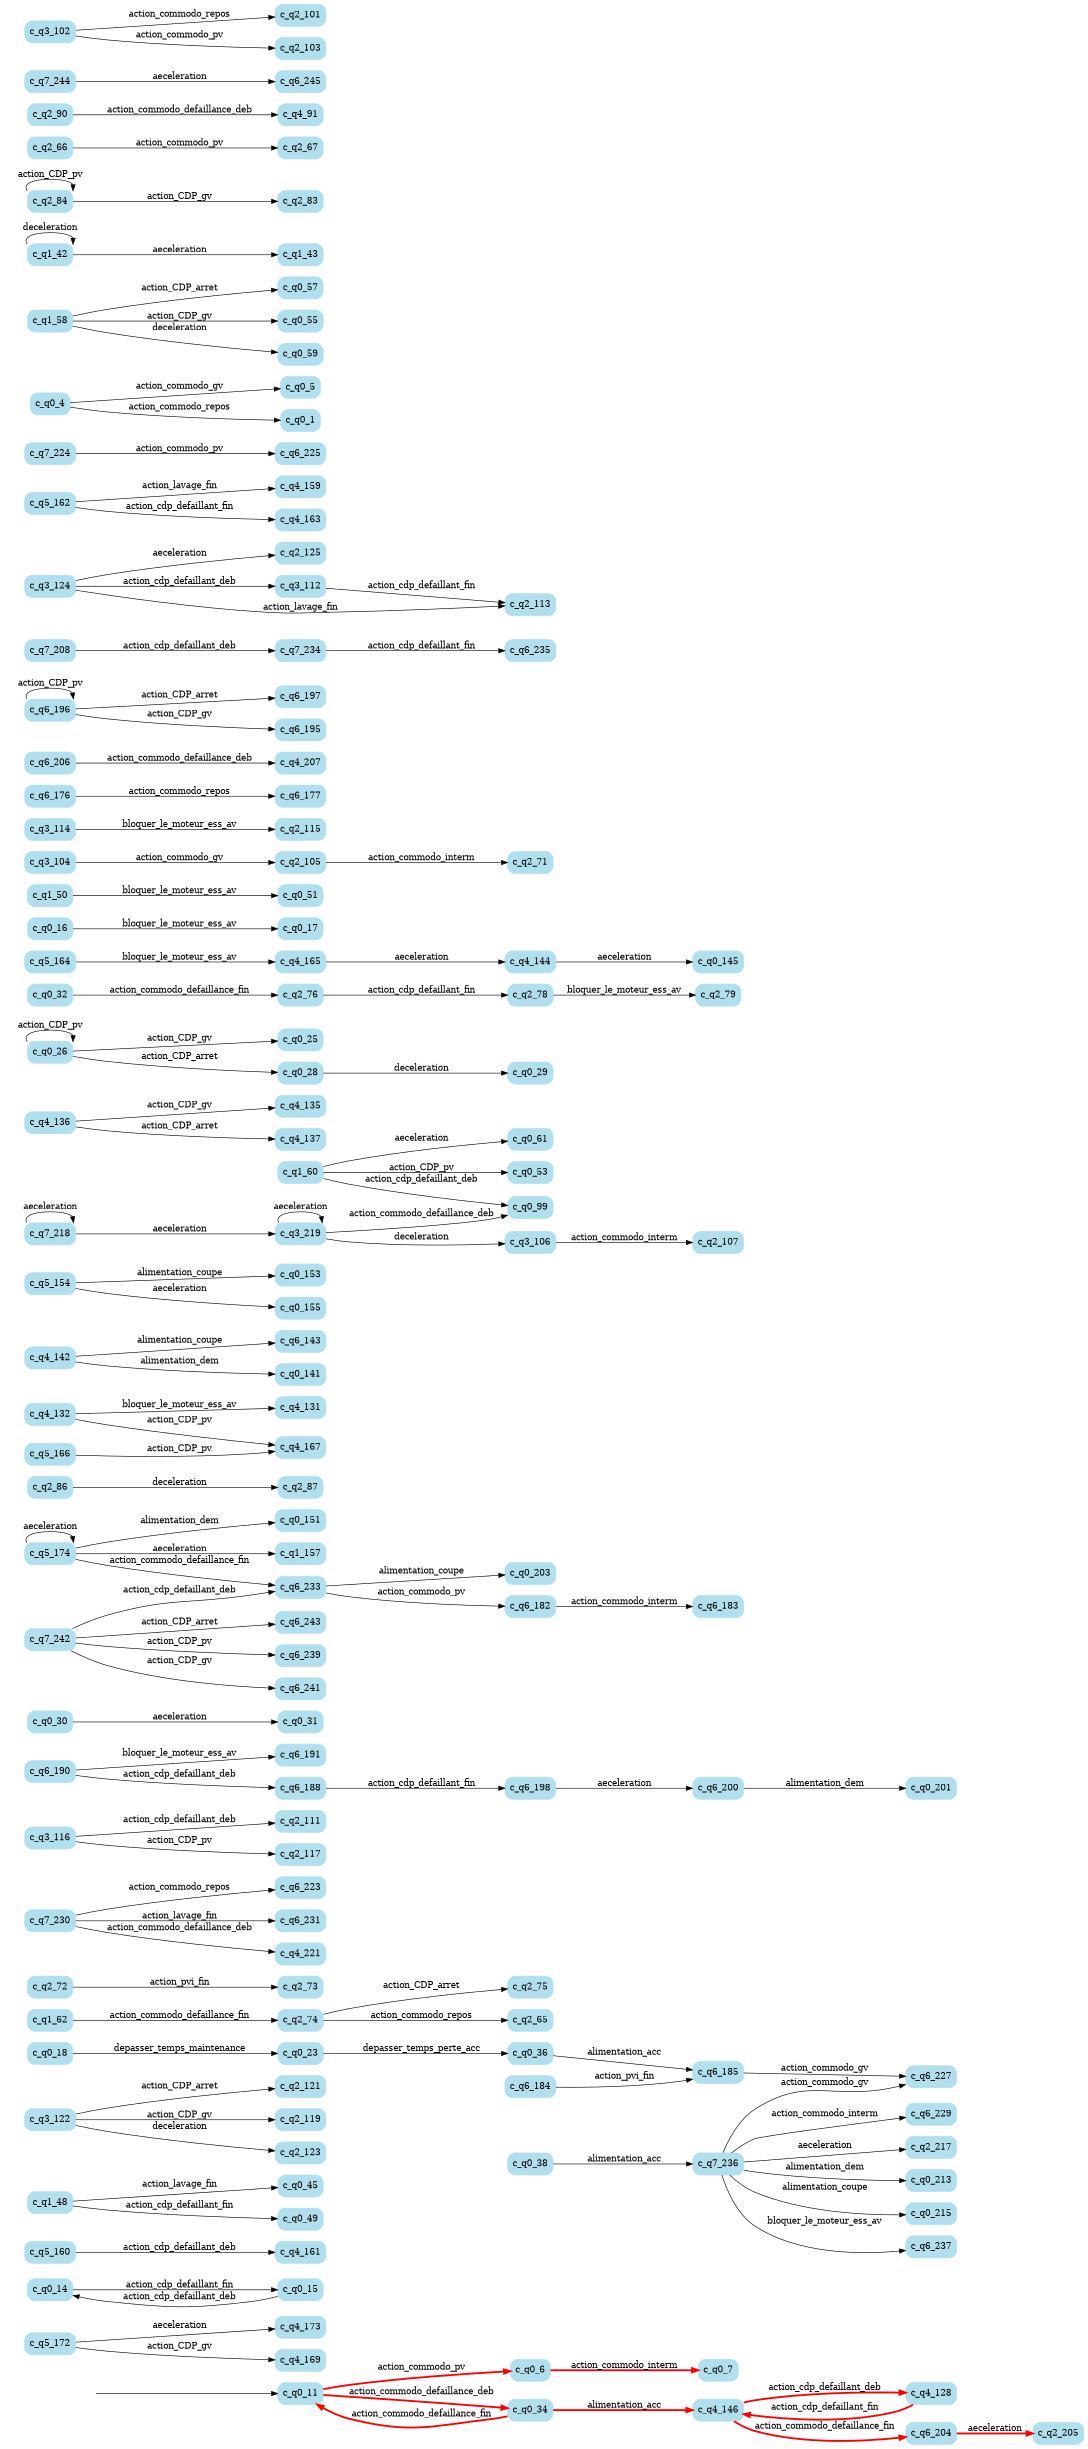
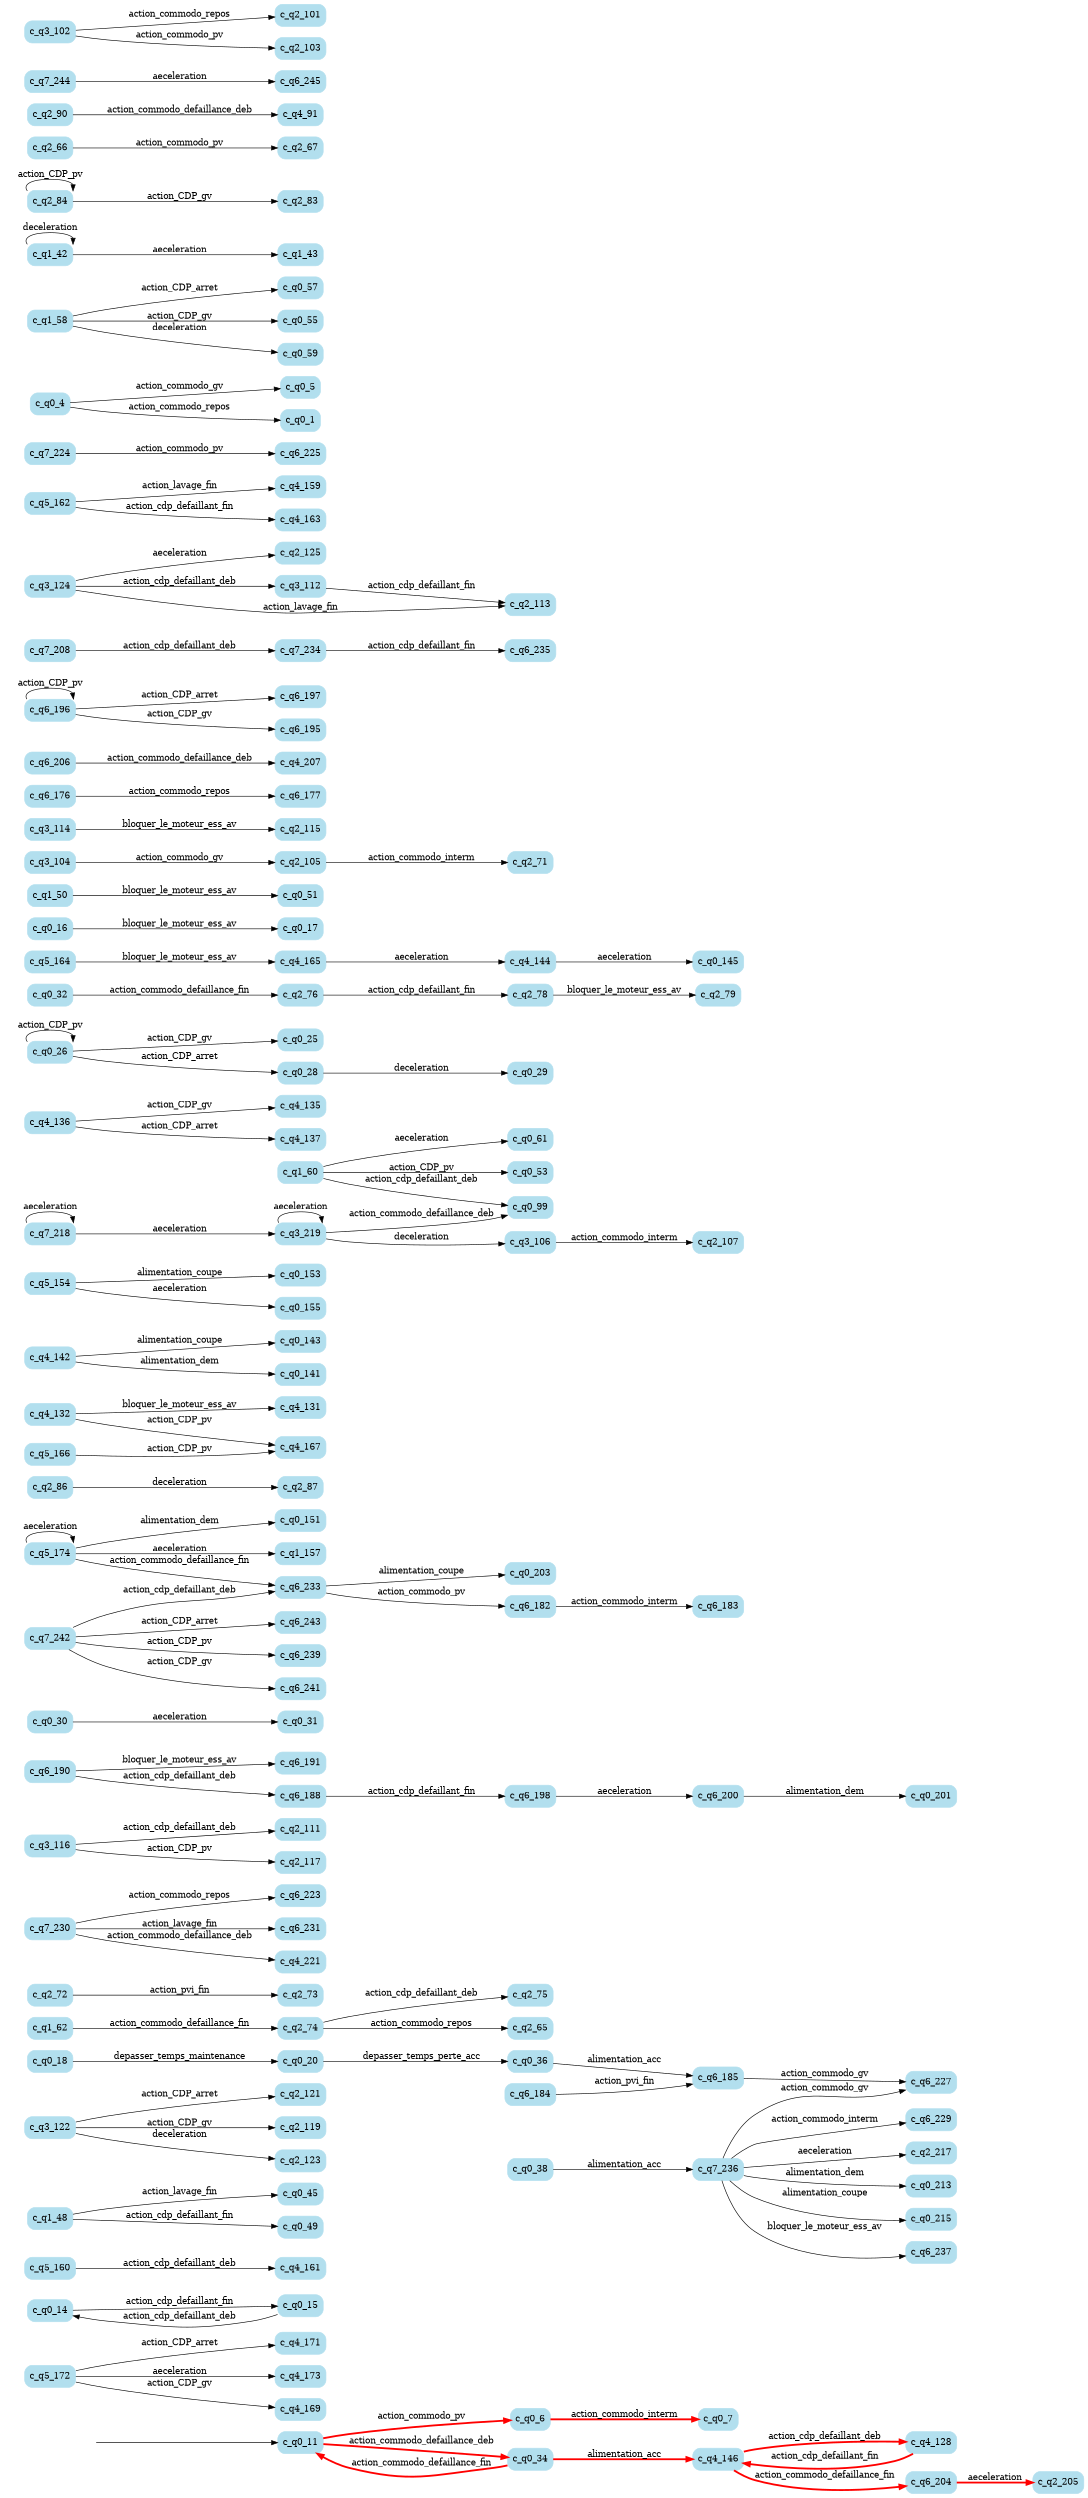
node "c_q6_143": label "c_q6_143" -> "c_q0_143"
edge "c_q2_74" -> "c_q2_75": label "action_CDP_arret" -> "action_cdp_defaillant_deb"
node "c_q0_23": label "c_q0_23" -> "c_q0_20"
node "c_q4_171": added
